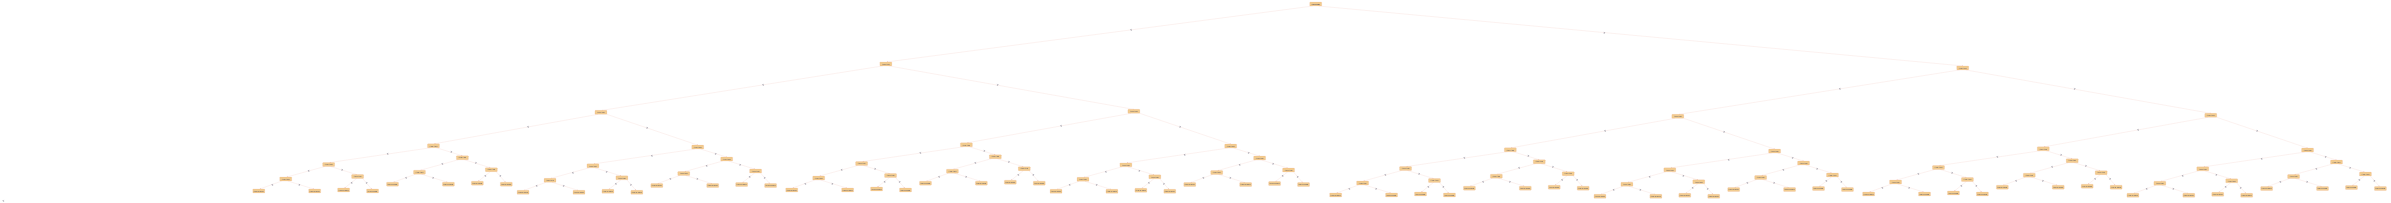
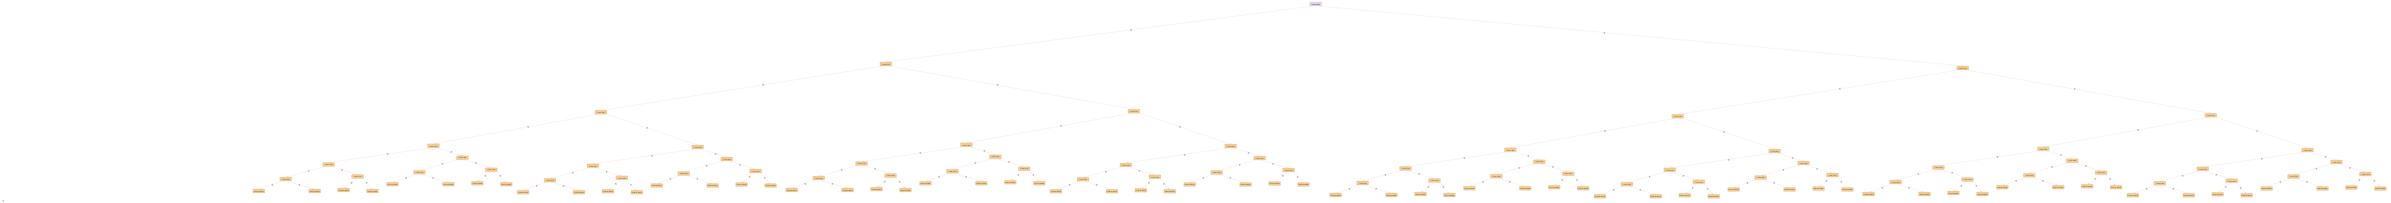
node "A[1]:A[2]": fillcolor #f2cc8f -> #e1d5e7
